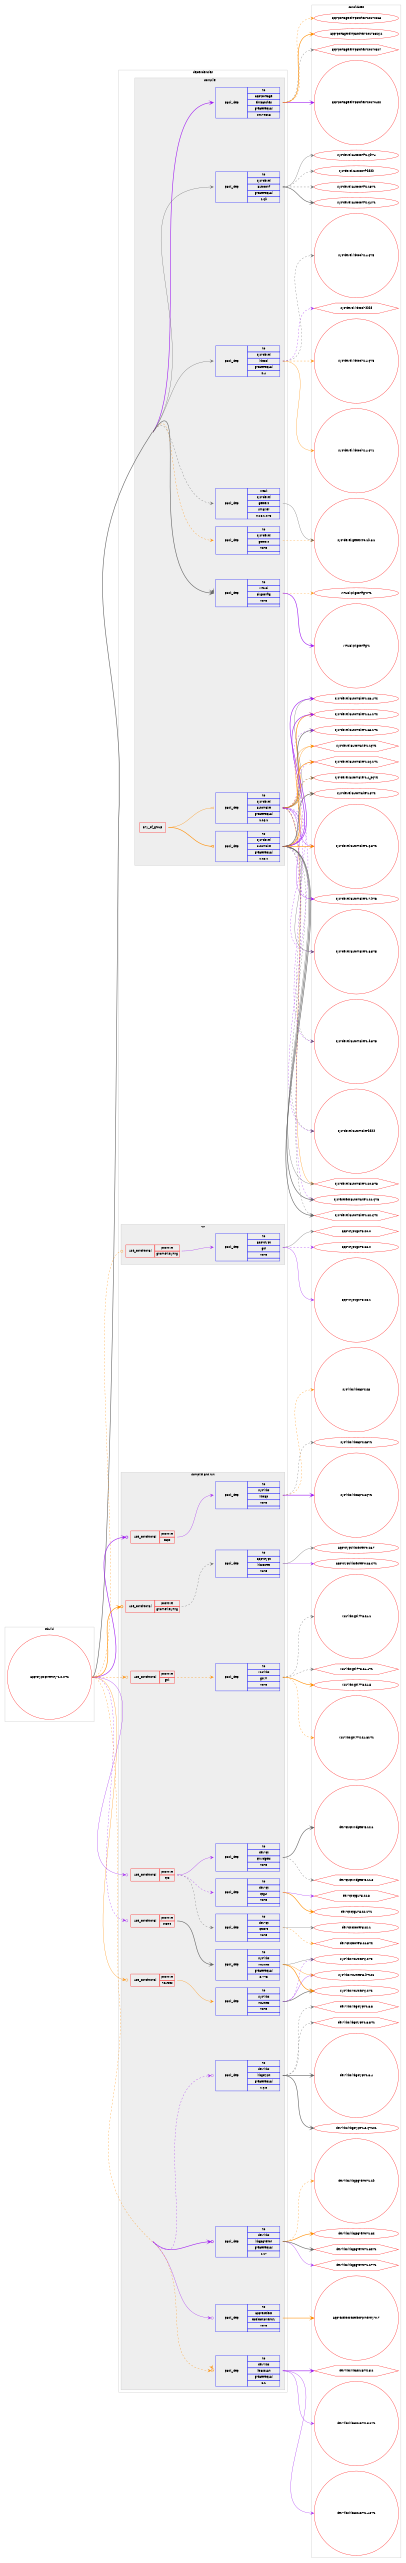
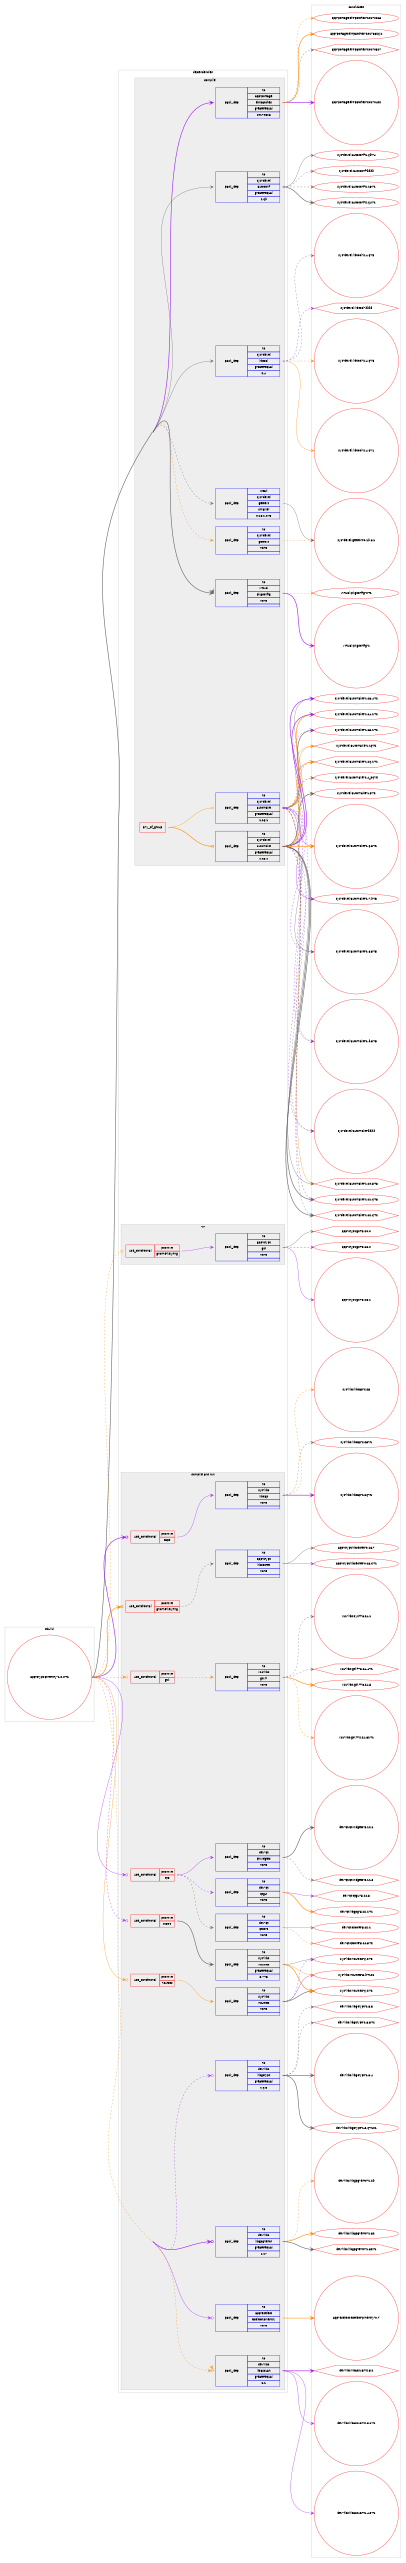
node "sys-eselect/automake-1.11.6-r3": label "sys-eselect/automake-1.11.6-r3" -> "sys-devel/automake-1.11.6-r3"
node "x11-libs/gtk+-3.24.1": label "x11-libs/gtk+-3.24.1" -> "x11-libs/sys+-3.24.1"
node "dev-qt/qtgui-5.12.1-r1": label "dev-qt/qtgui-5.12.1-r1" -> "dev-qt/libgpg-5.12.1-r1"
node "dev-libs/libgpg-error-1.27-r1": removed
